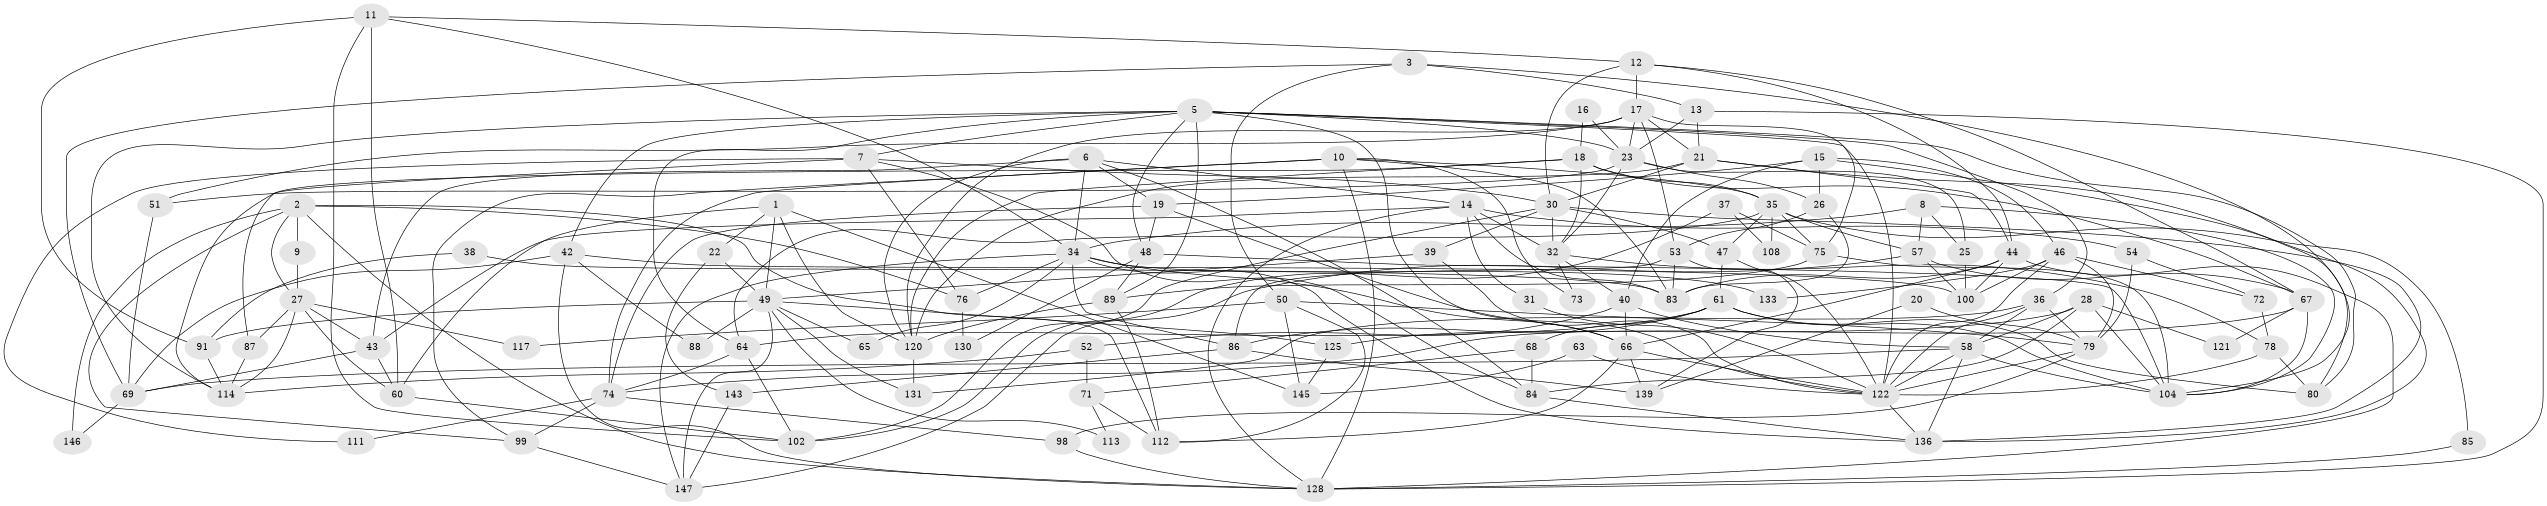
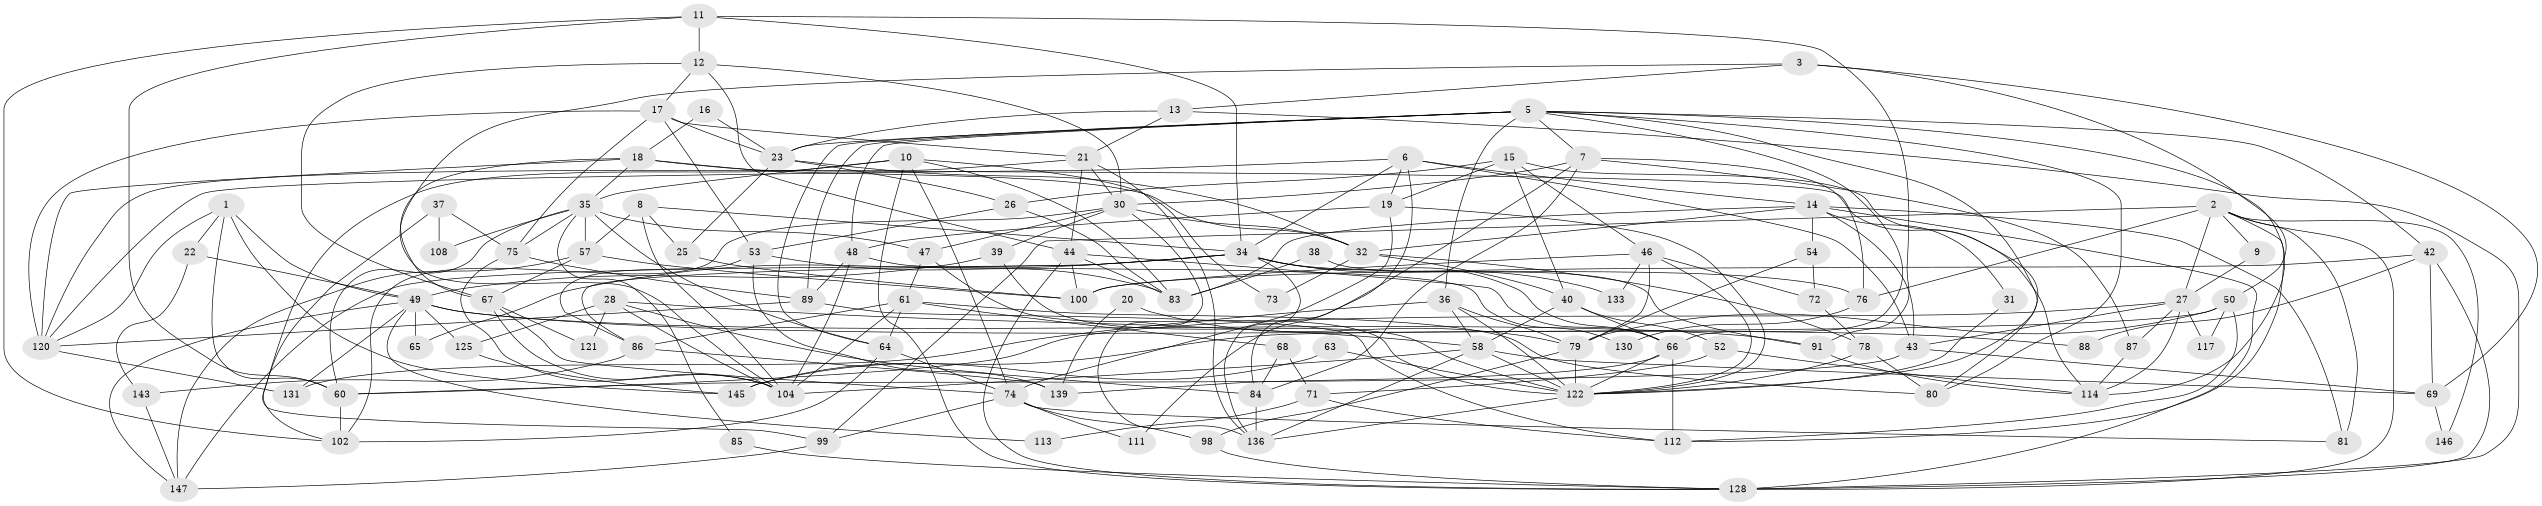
node "51": removed
edge "35" -- "60": added
node "81": added
